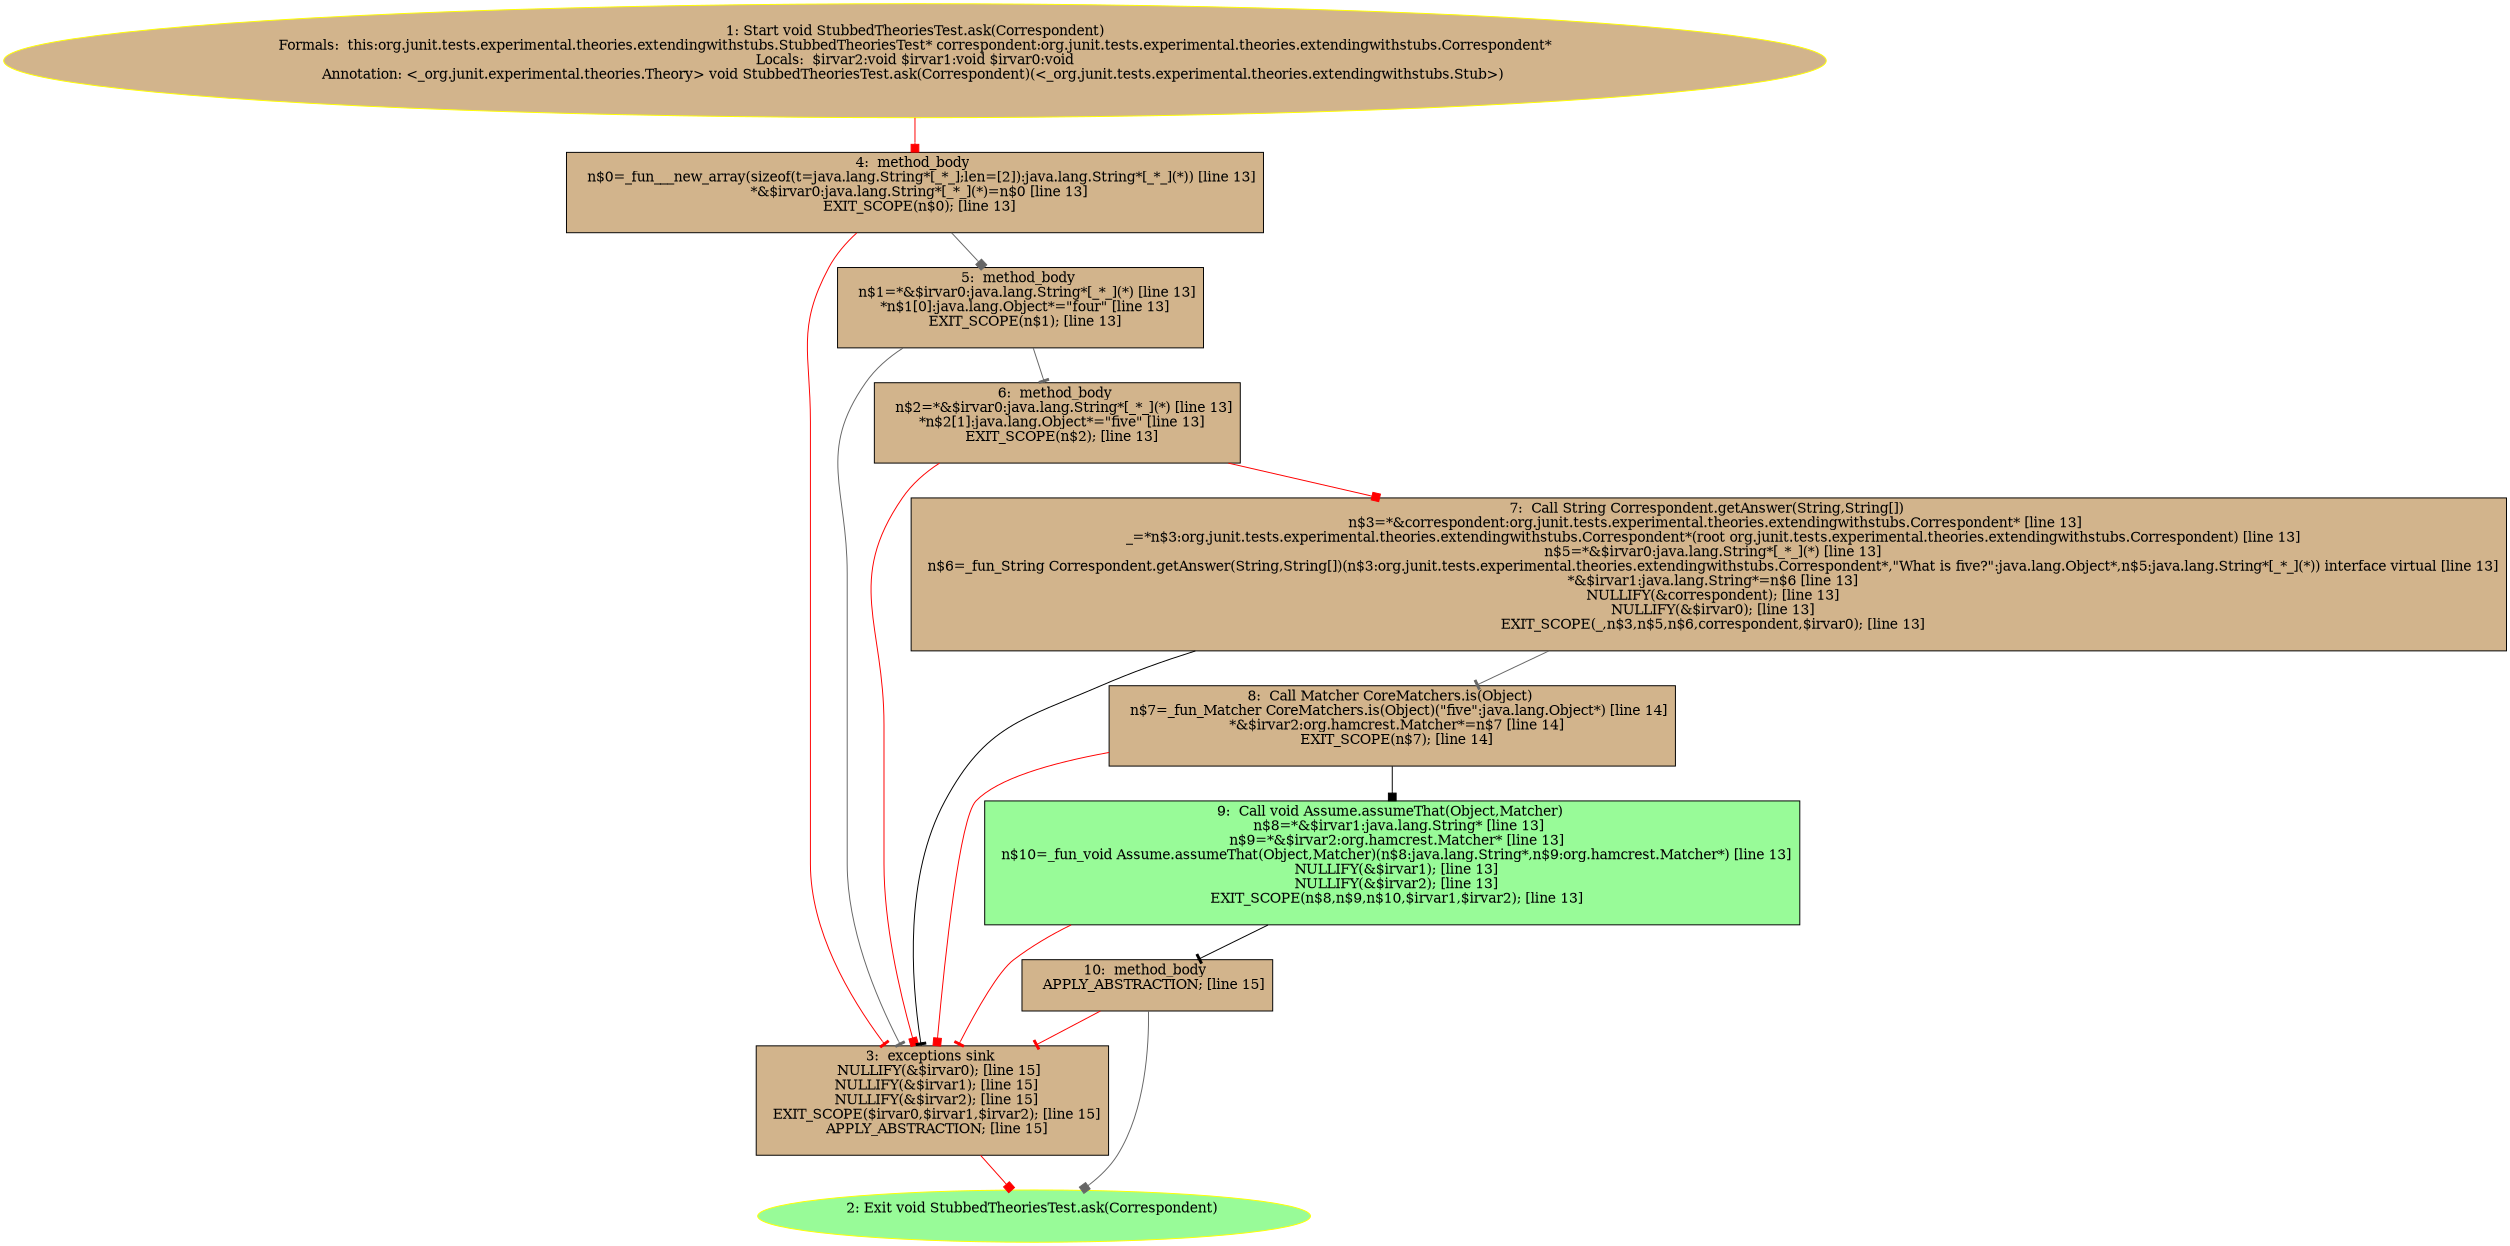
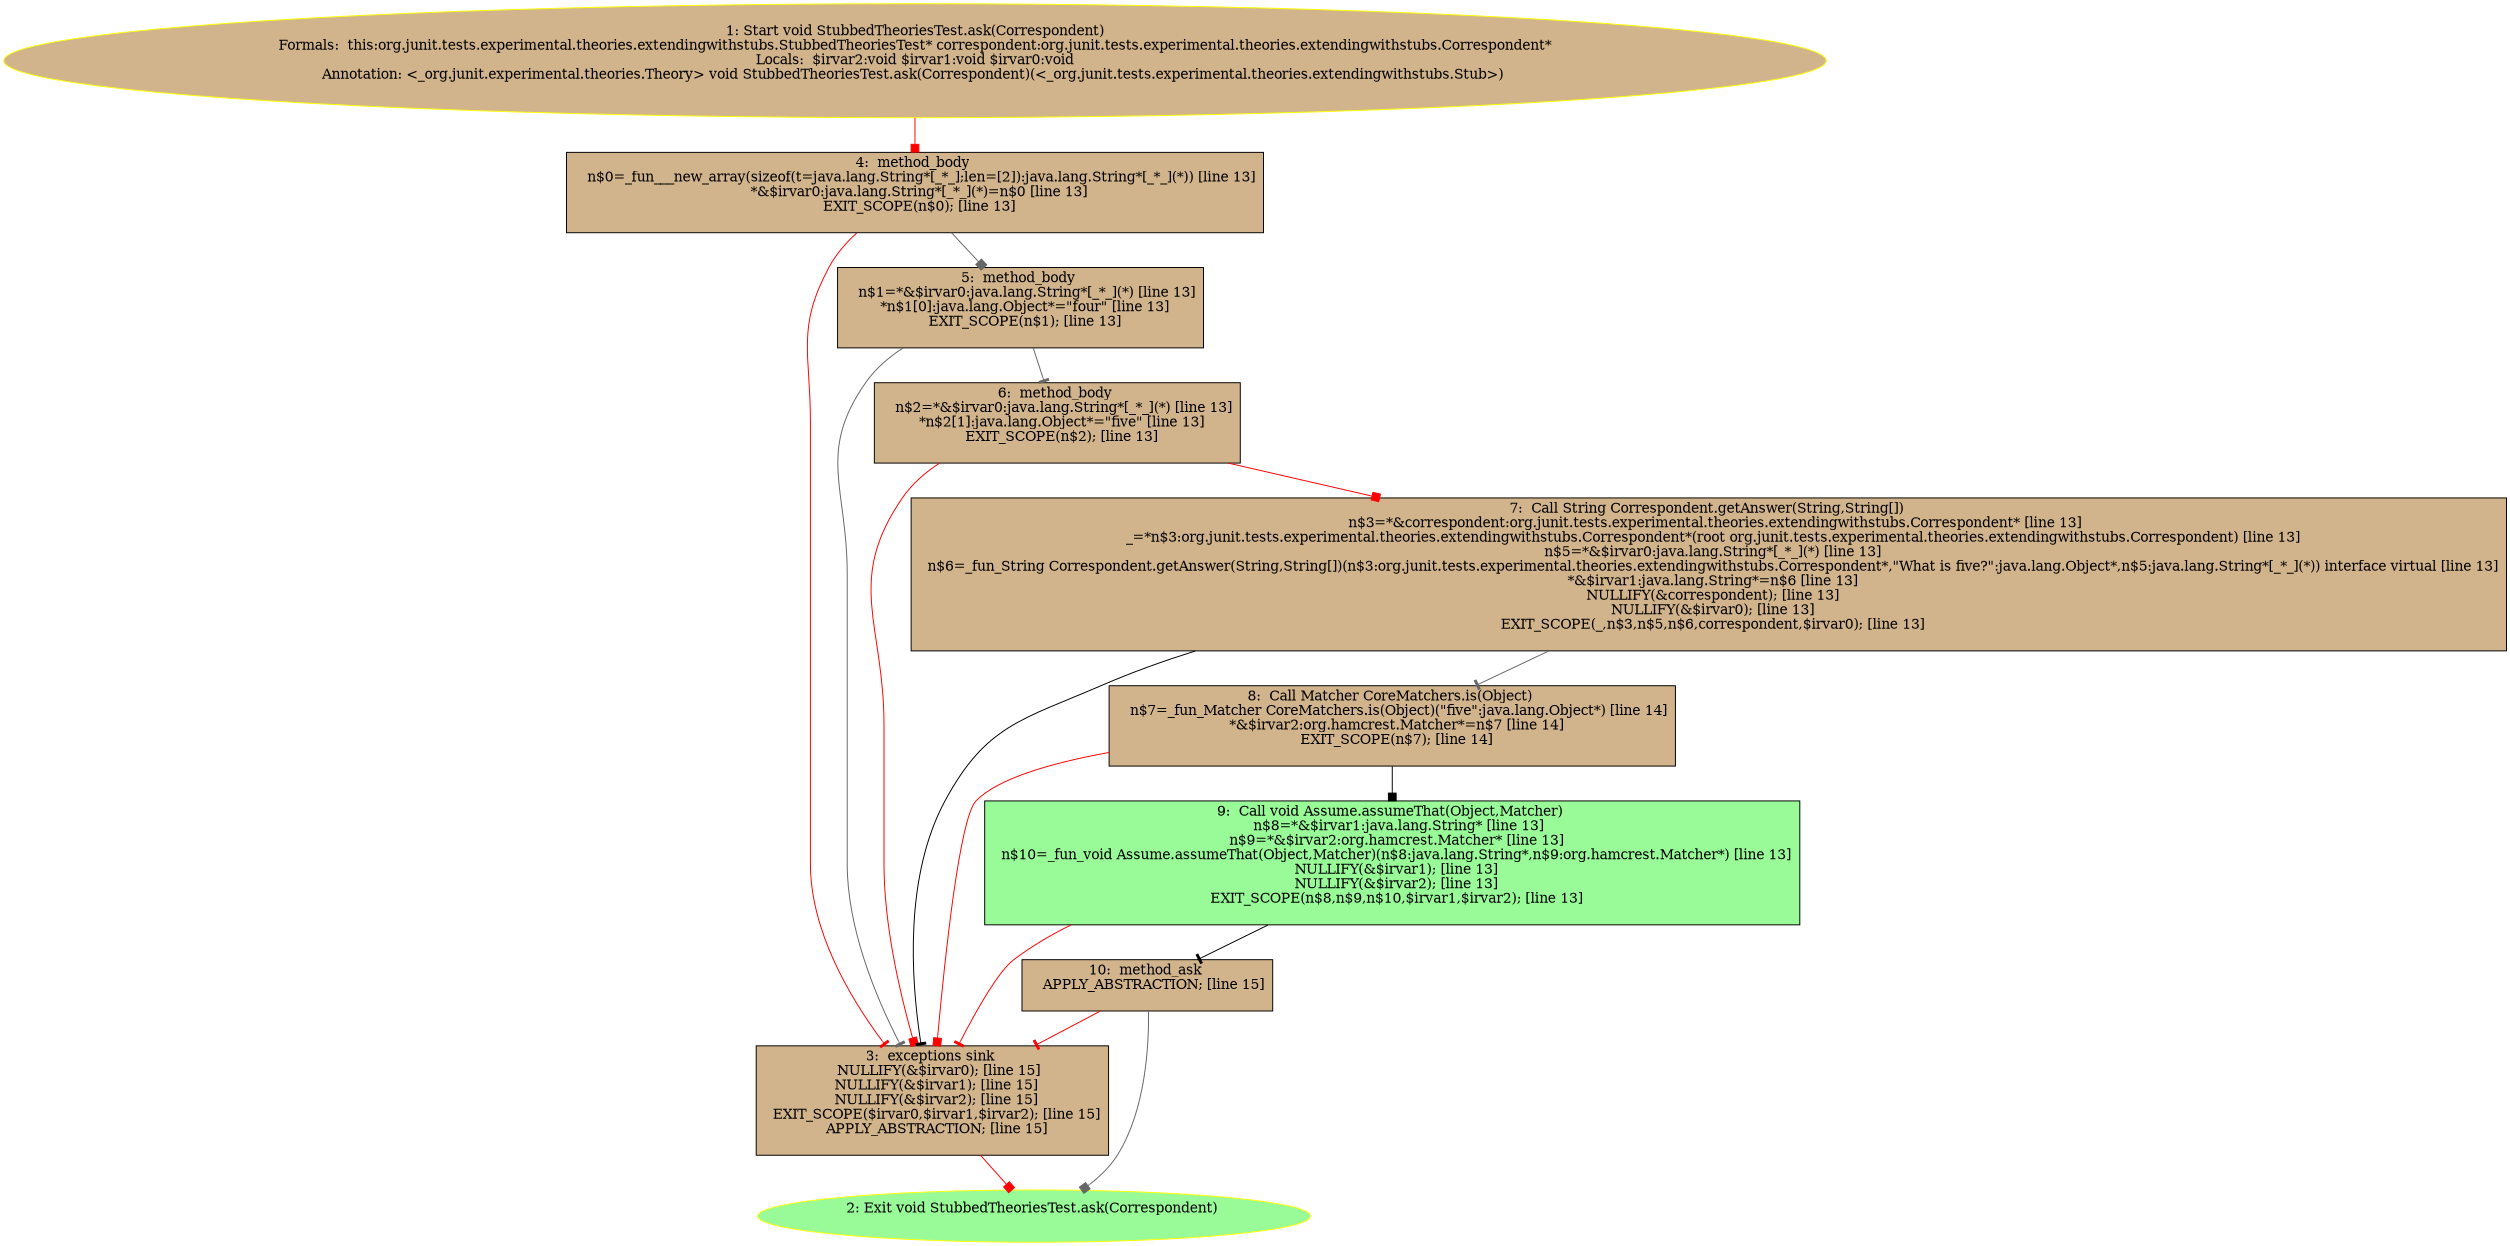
node "10:  method_body APPLY_ABSTRACTION; [line 15]": label "10:  method_body APPLY_ABSTRACTION; [line 15]" -> "10:  method_ask APPLY_ABSTRACTION; [line 15]"
